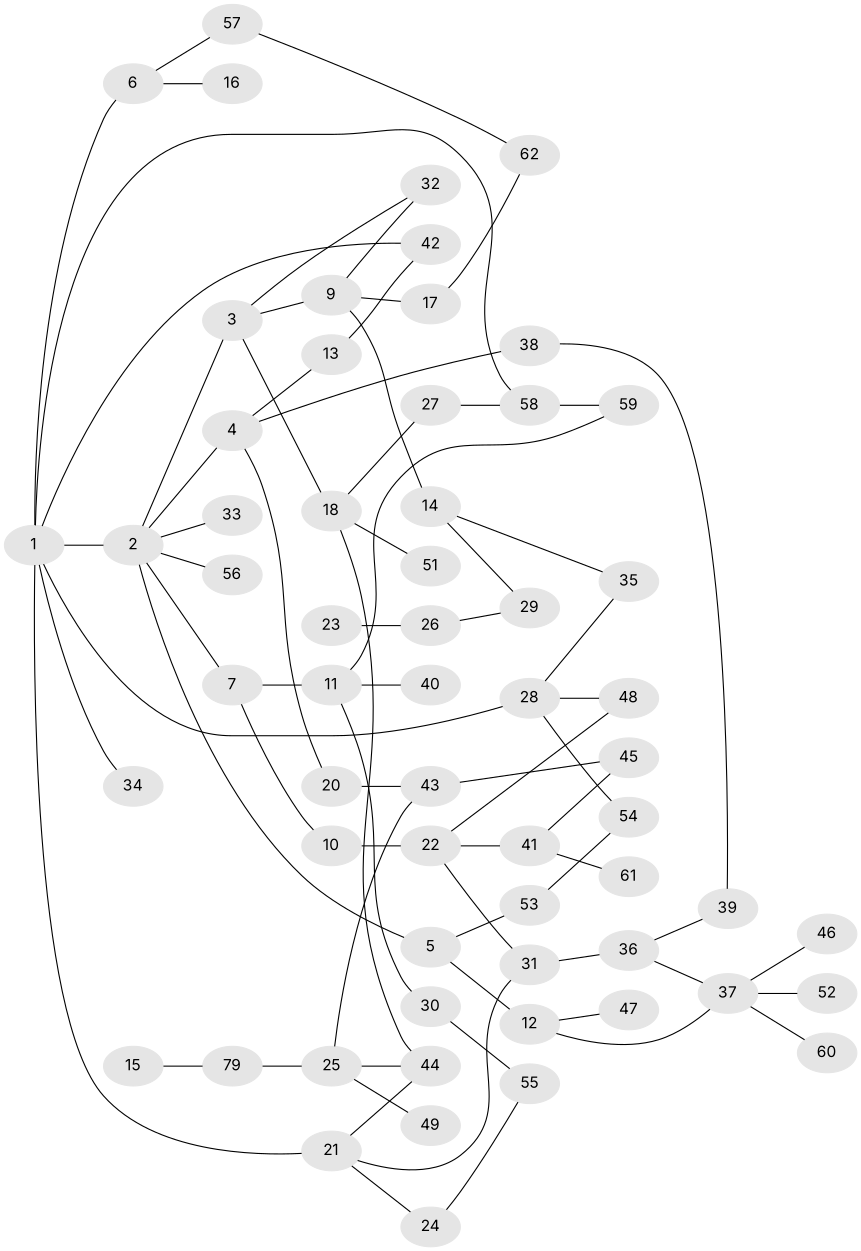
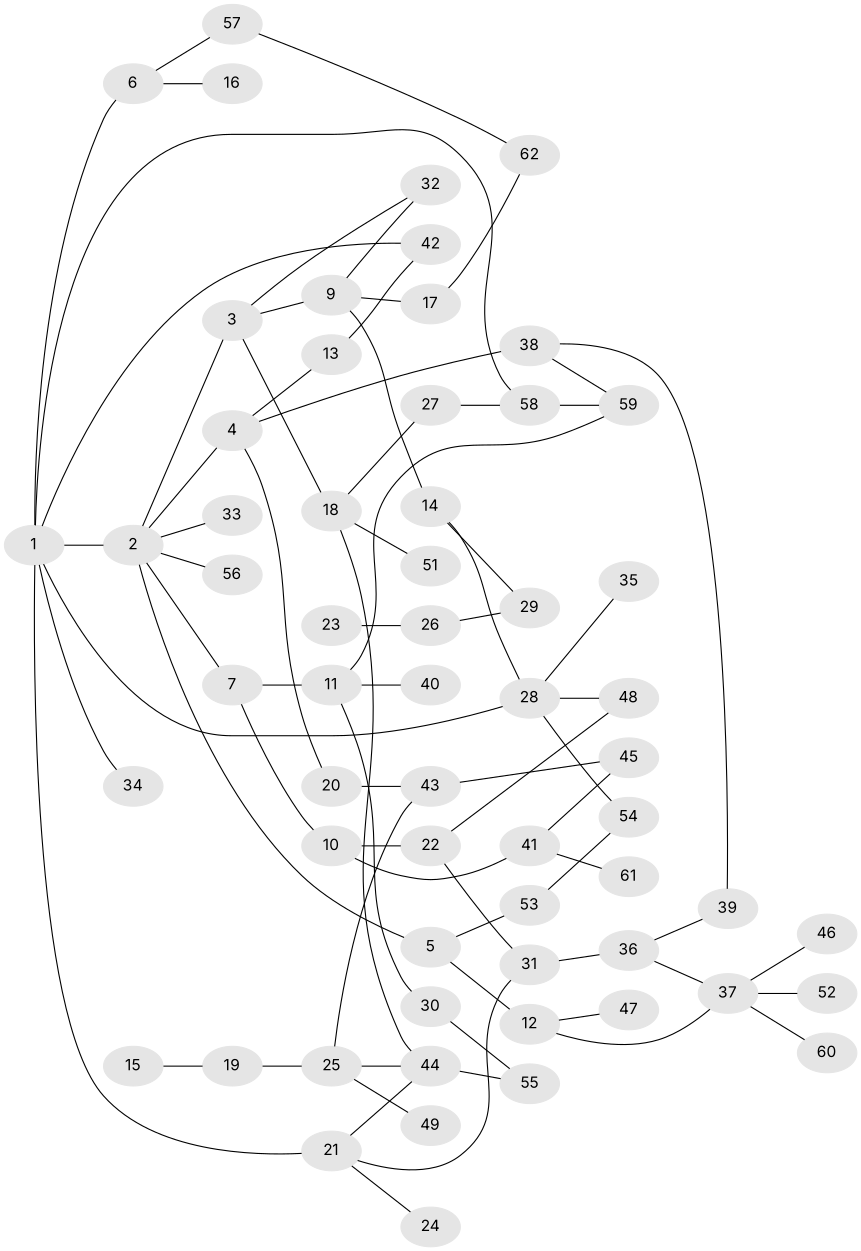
edge "38" -- "59": added
edge "14" -- "35": now "14" -- "28"
edge "22" -- "41": now "10" -- "41"
node "79": label "79" -> "19"
edge "55" -- "24": now "55" -- "44"
